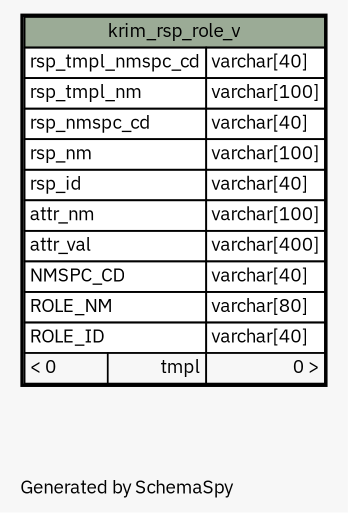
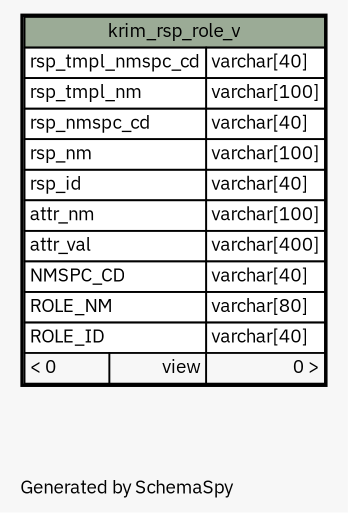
node "krim_rsp_role_v": text "tmpl" -> "view"
